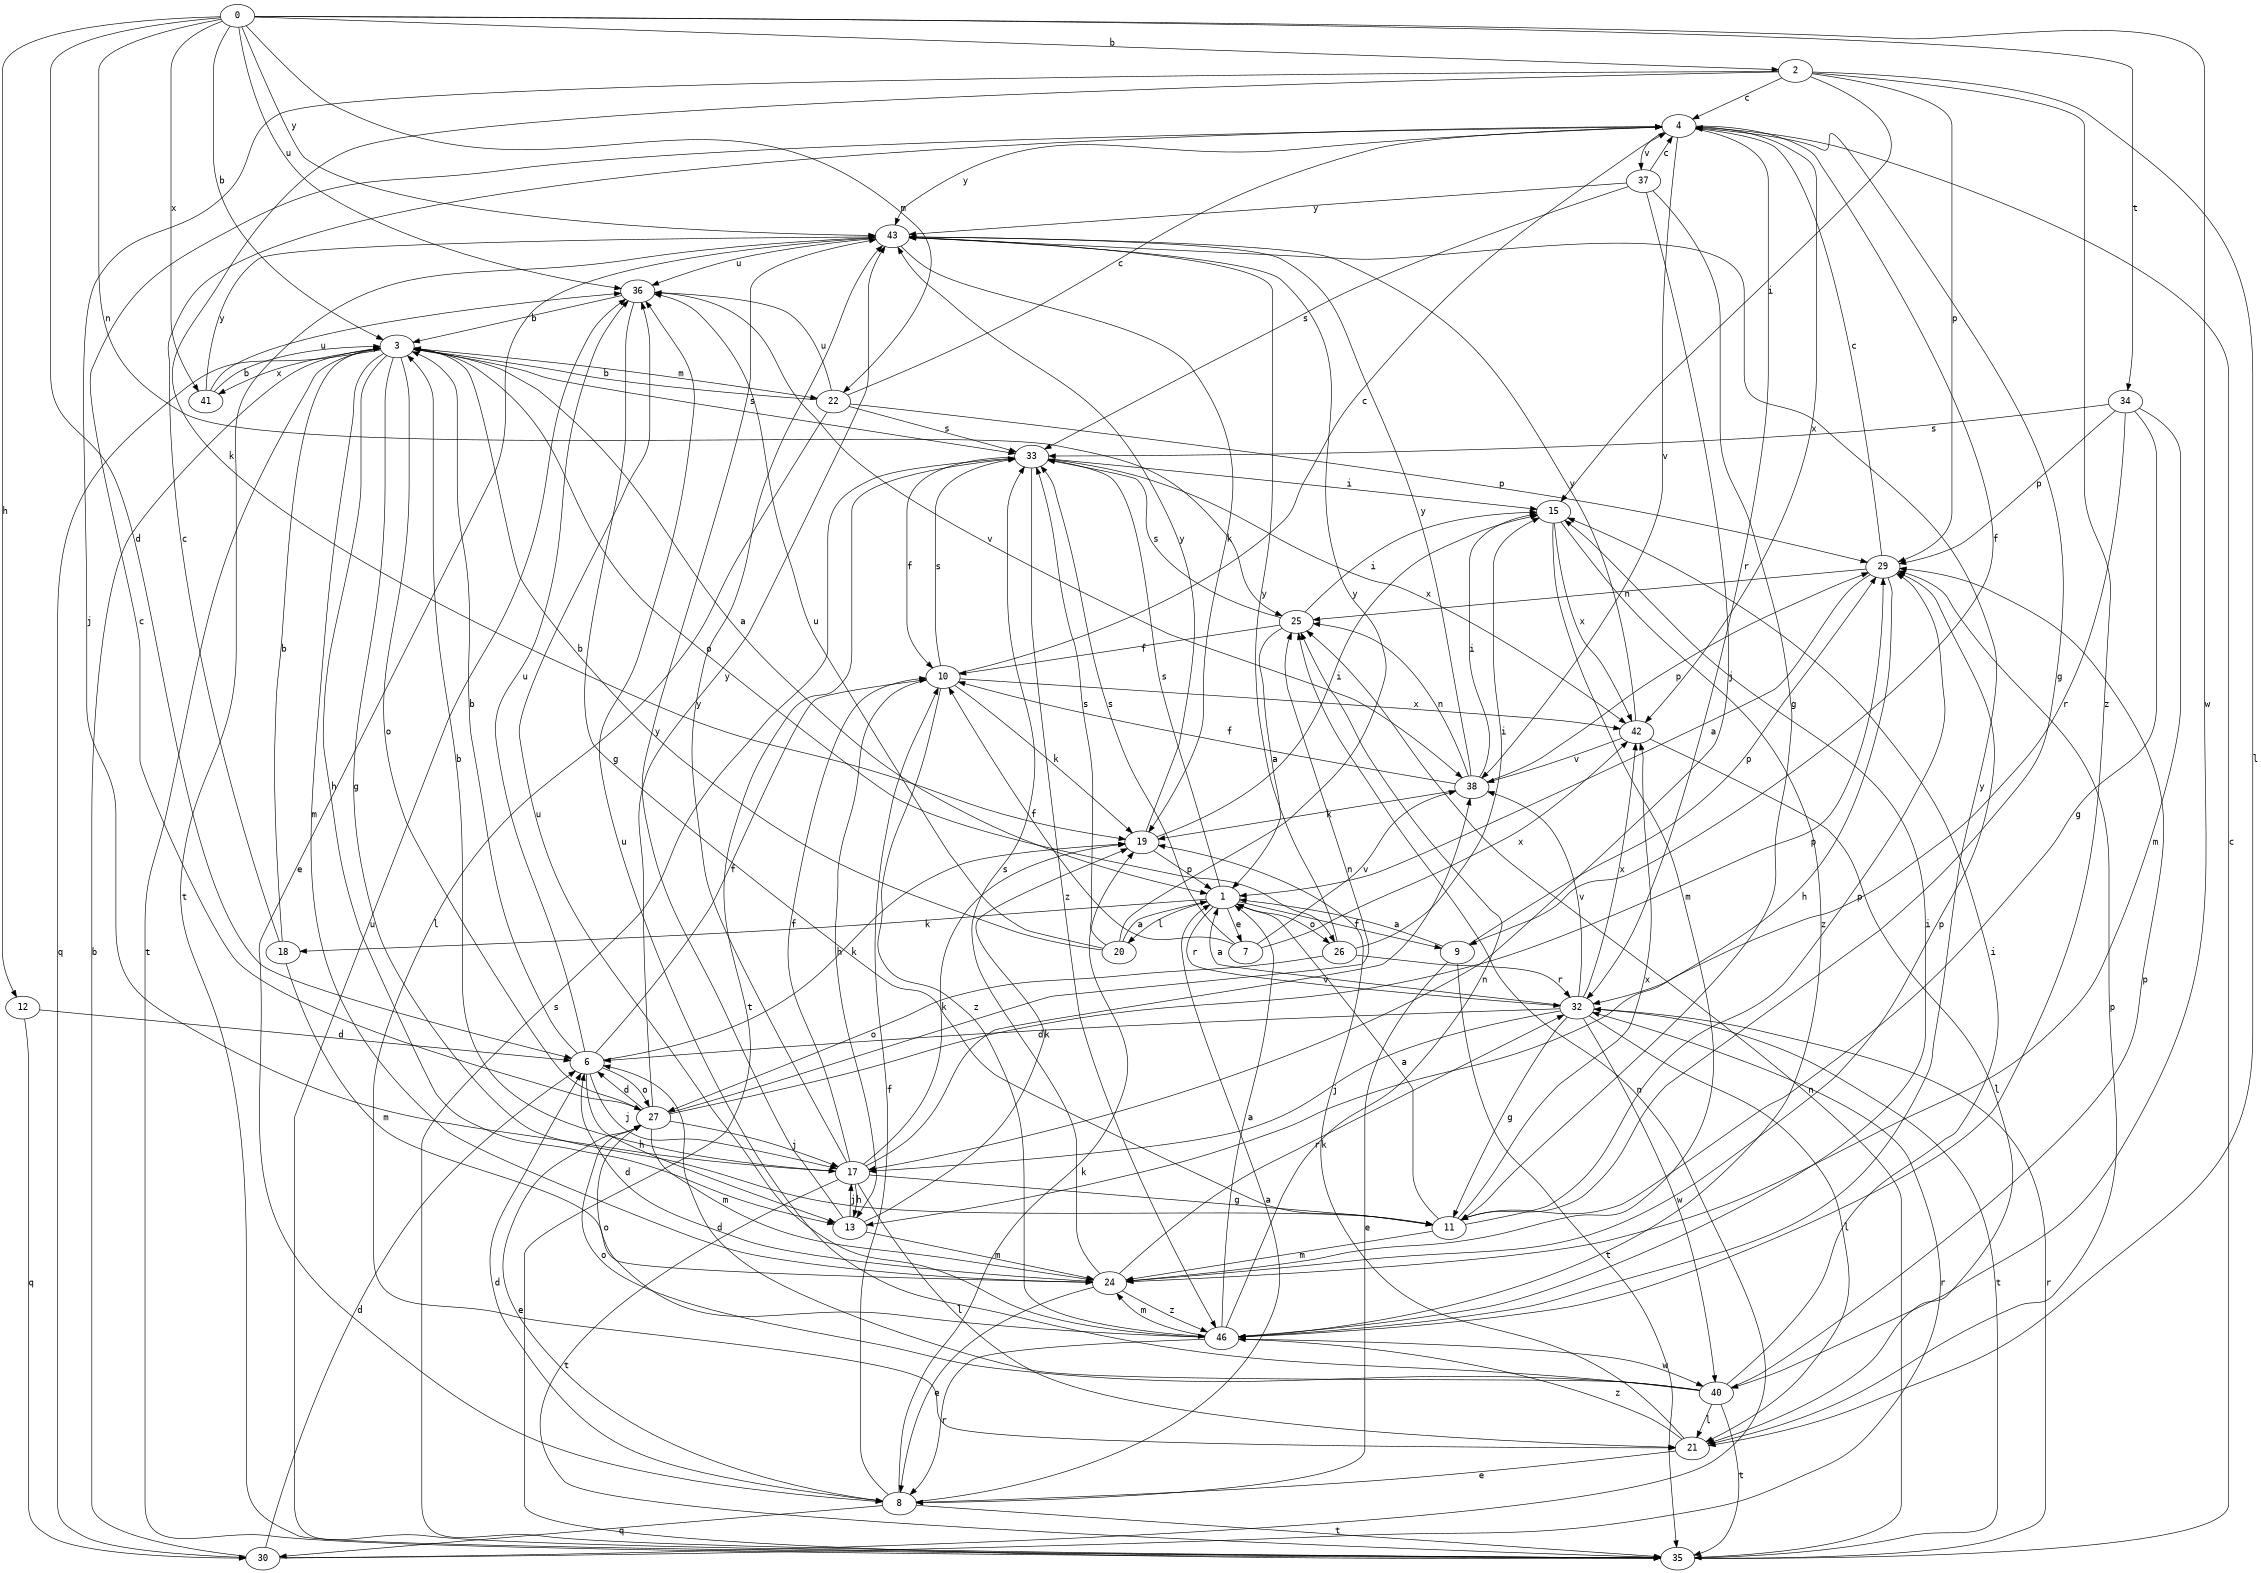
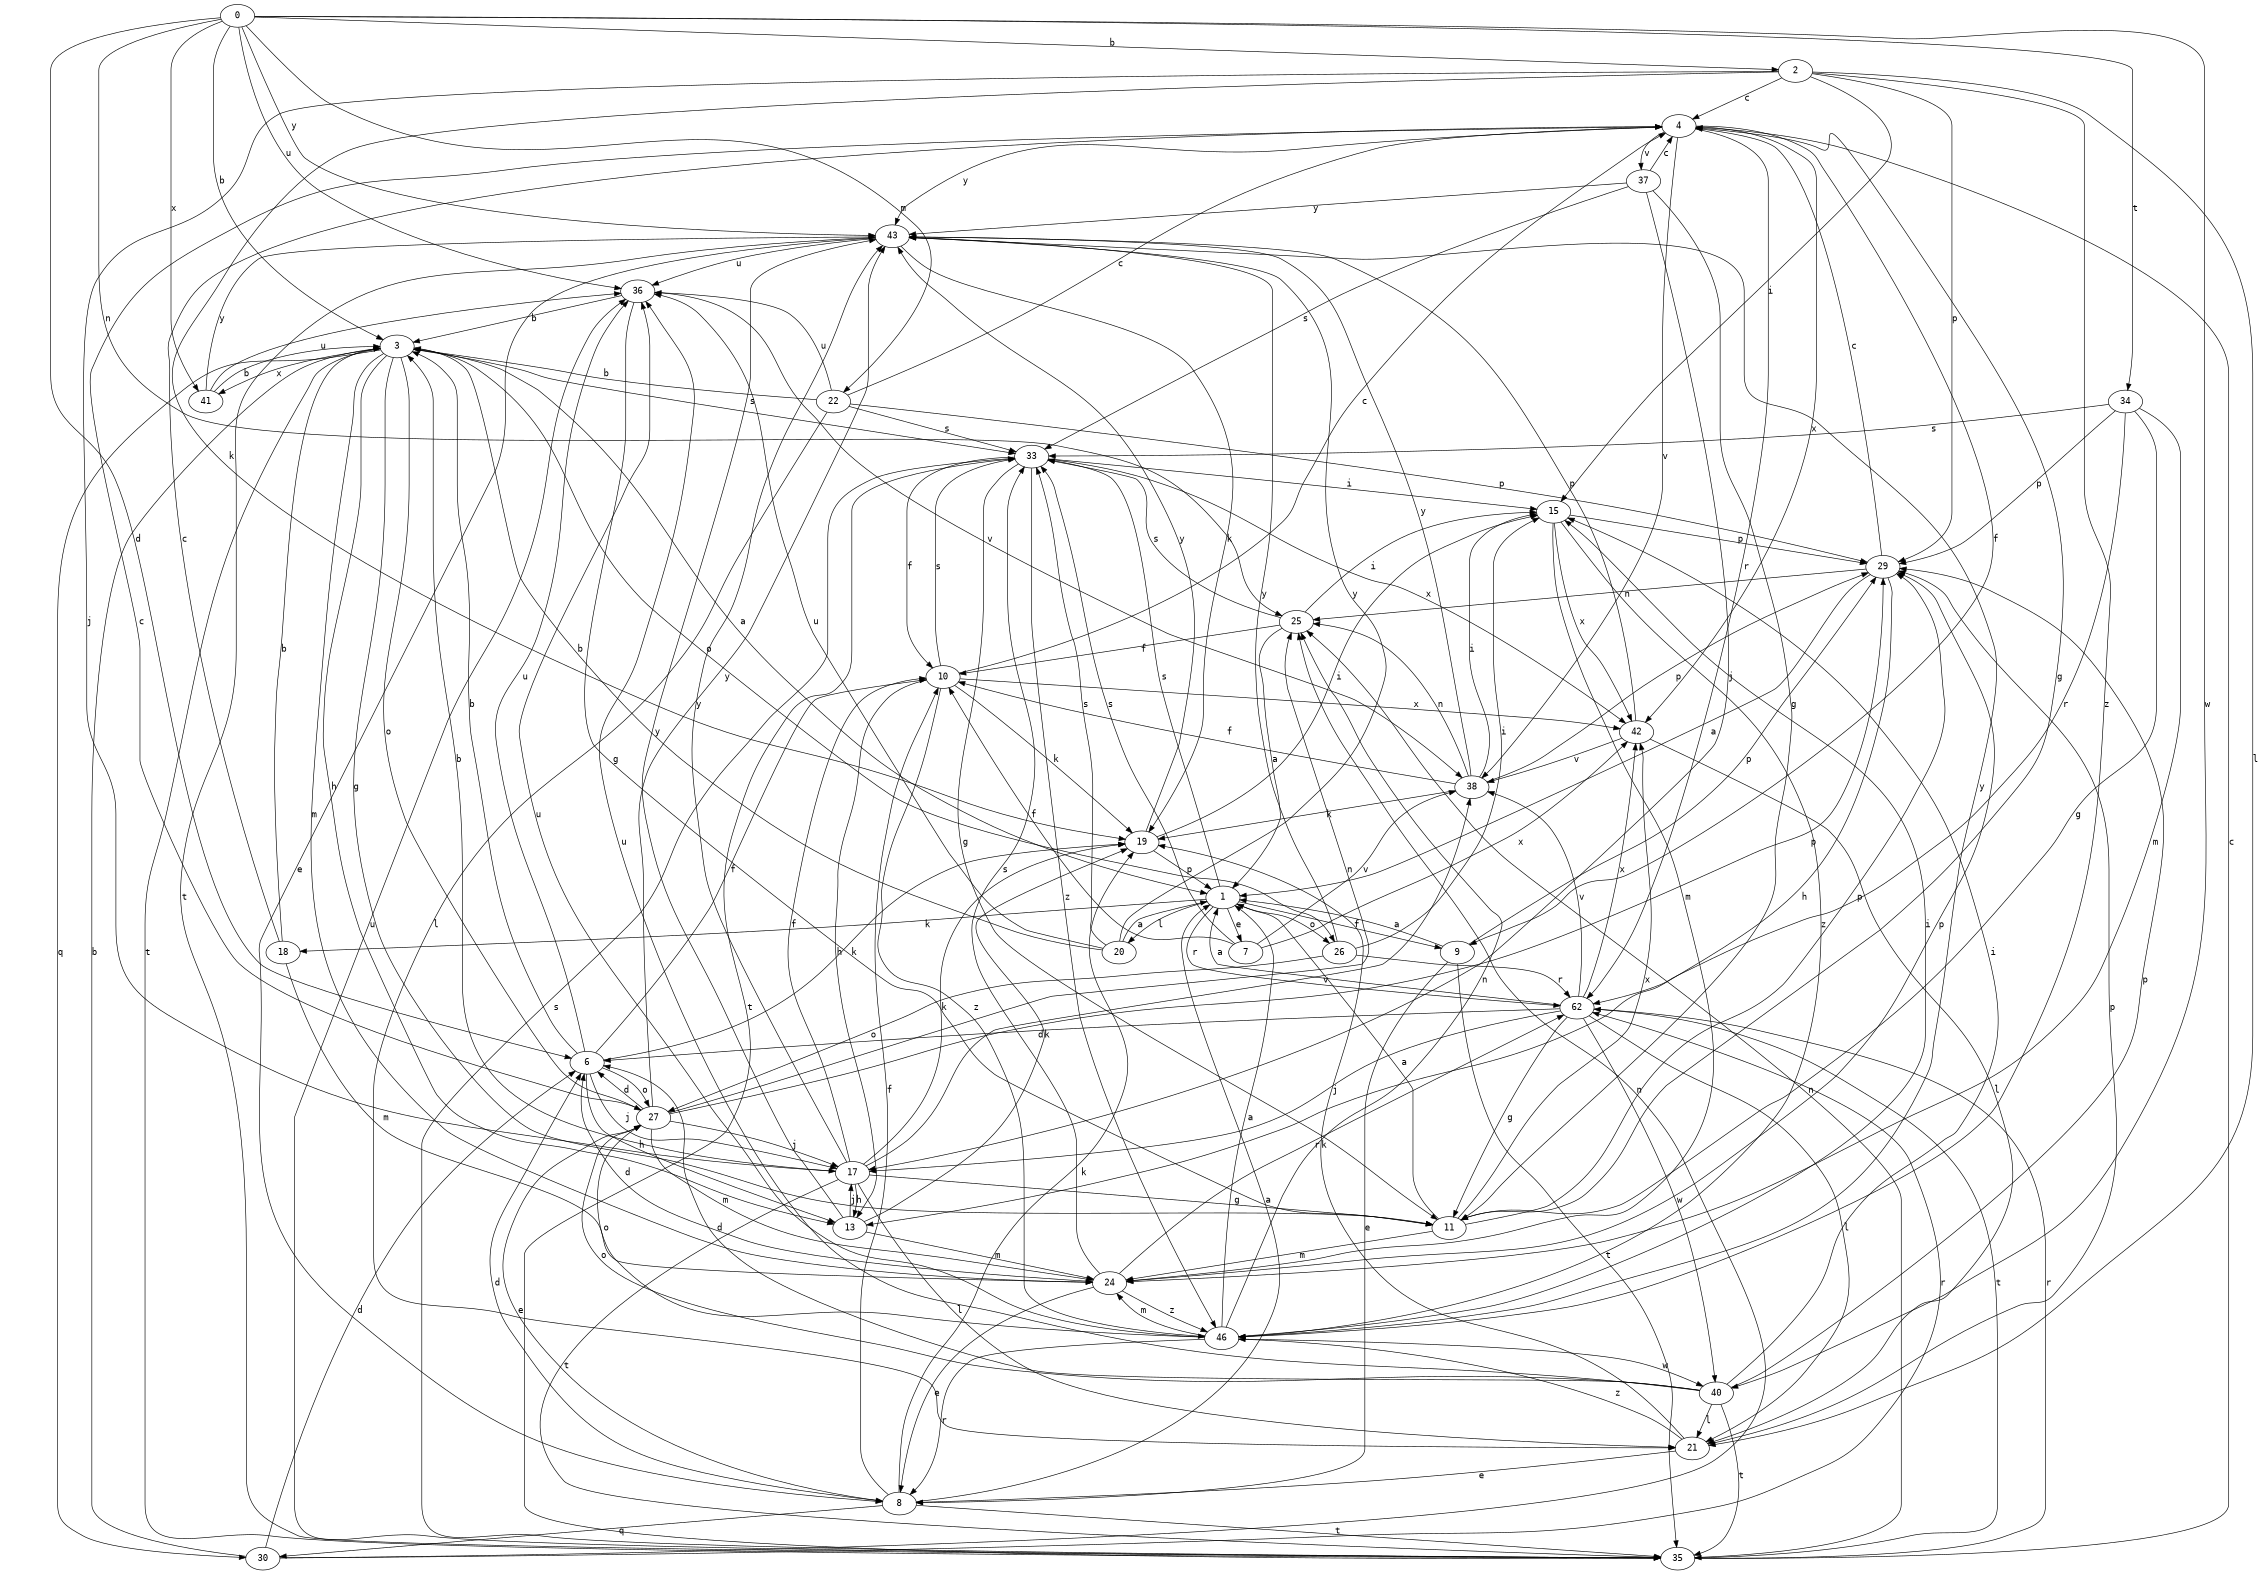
edge "3" -> "22": removed, label "m"
edge "42" -> "43": label "y" -> "p"
edge "15" -> "29": added, label "p"
edge "33" -> "11": added, label "g"
node "12": removed
node "32": label "32" -> "62"
